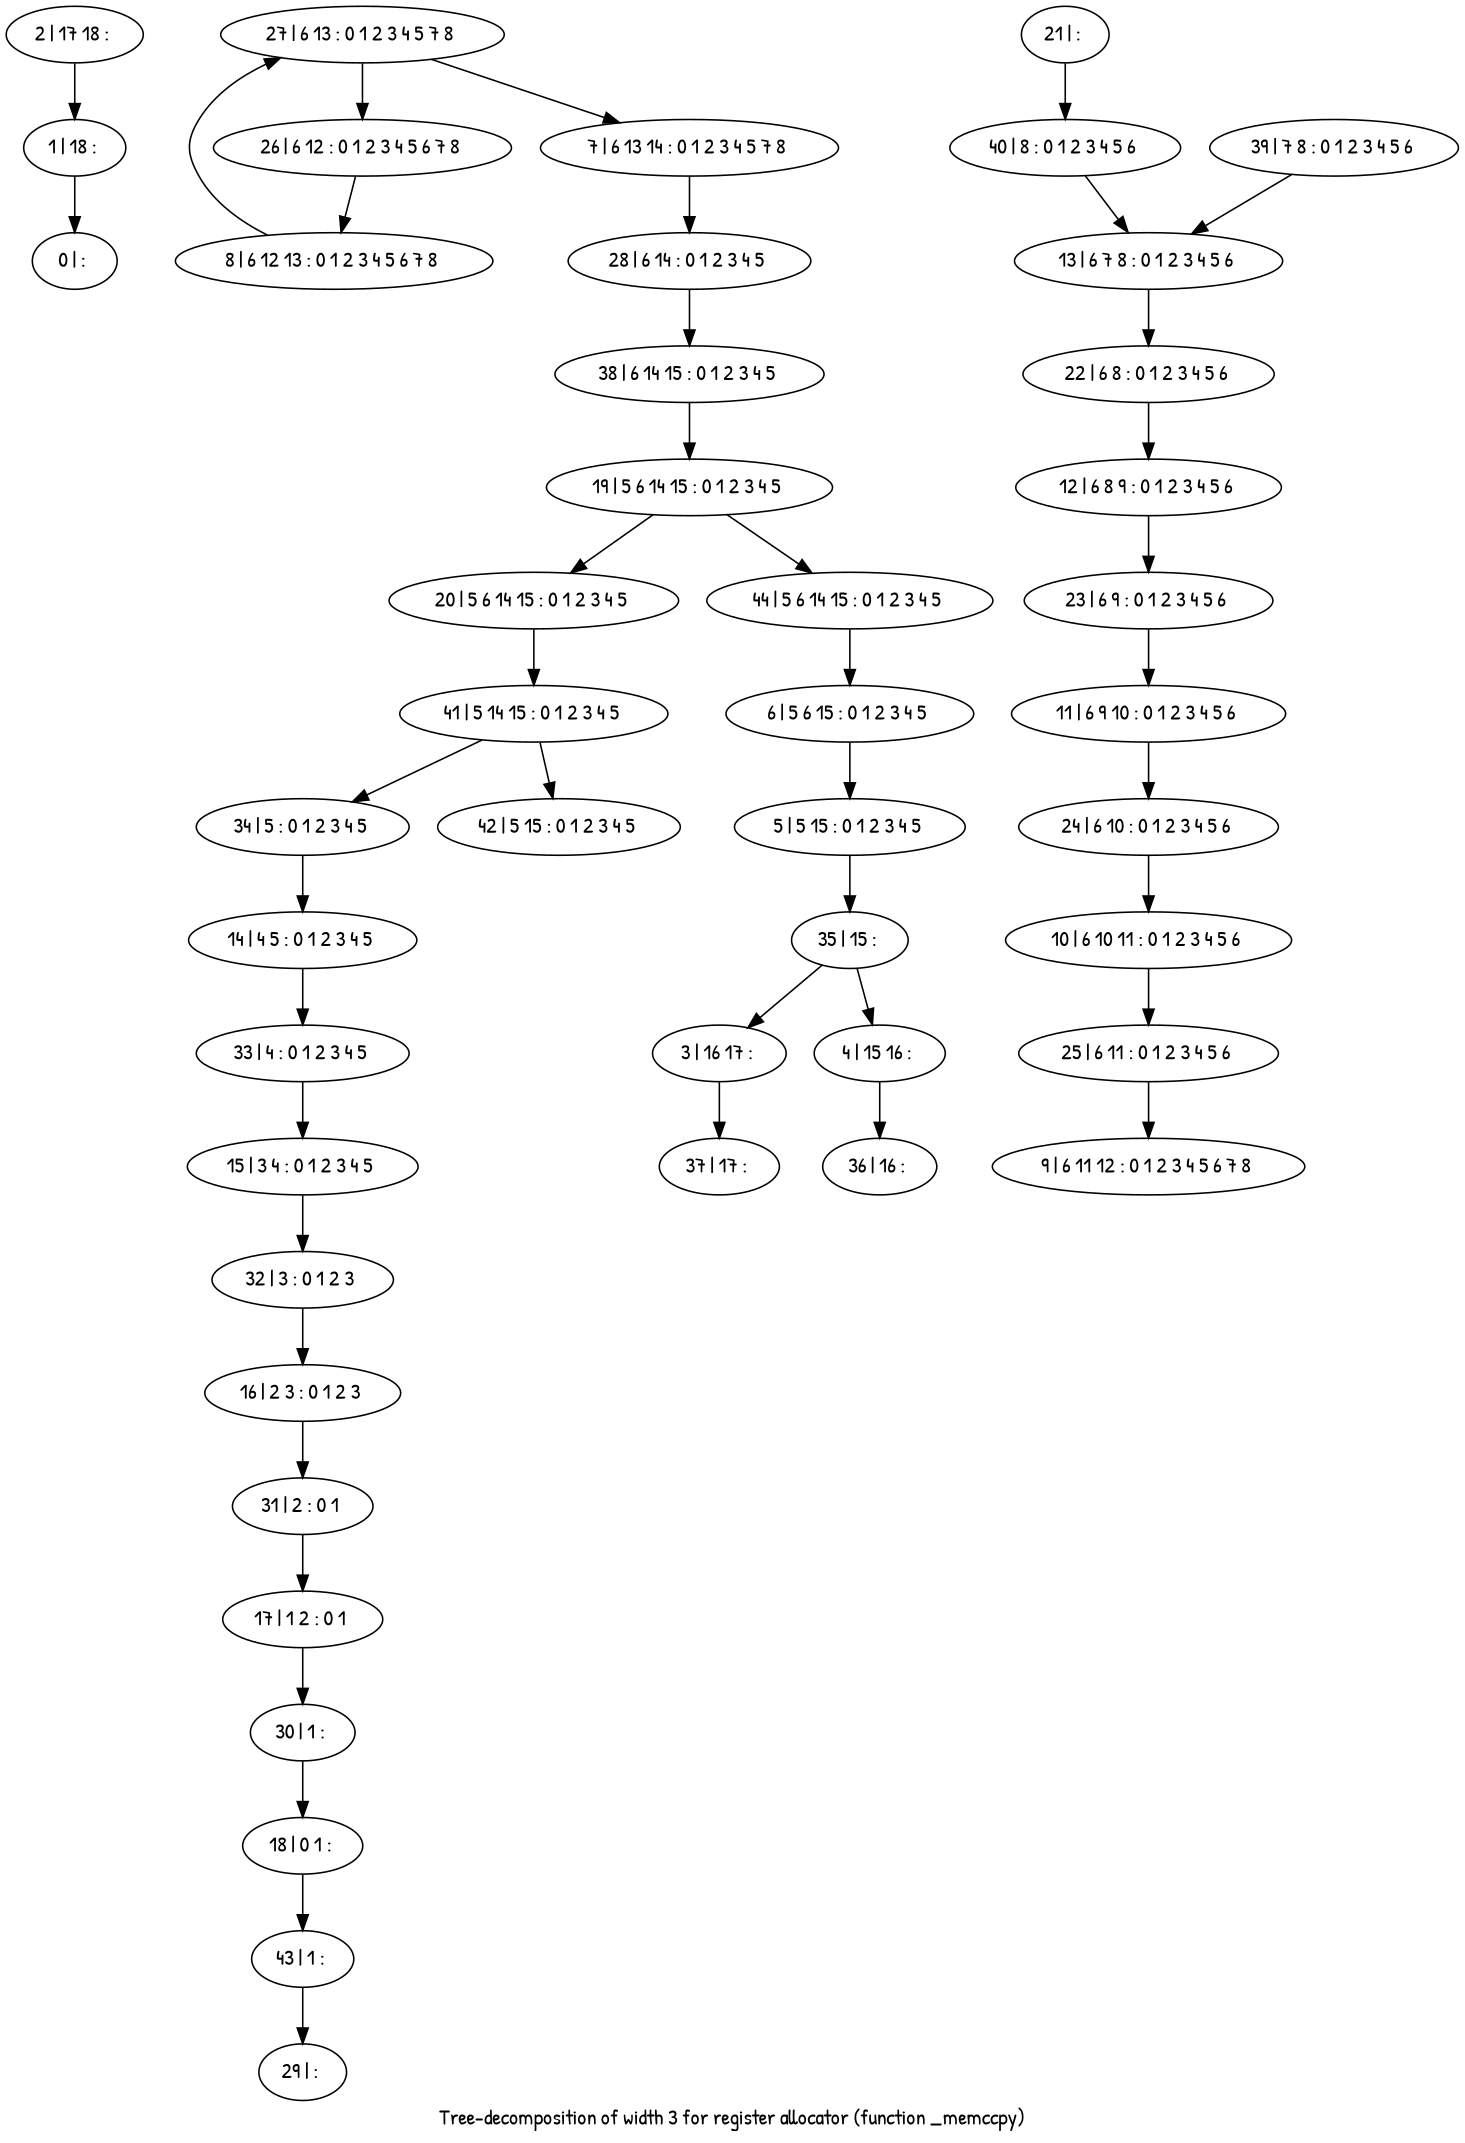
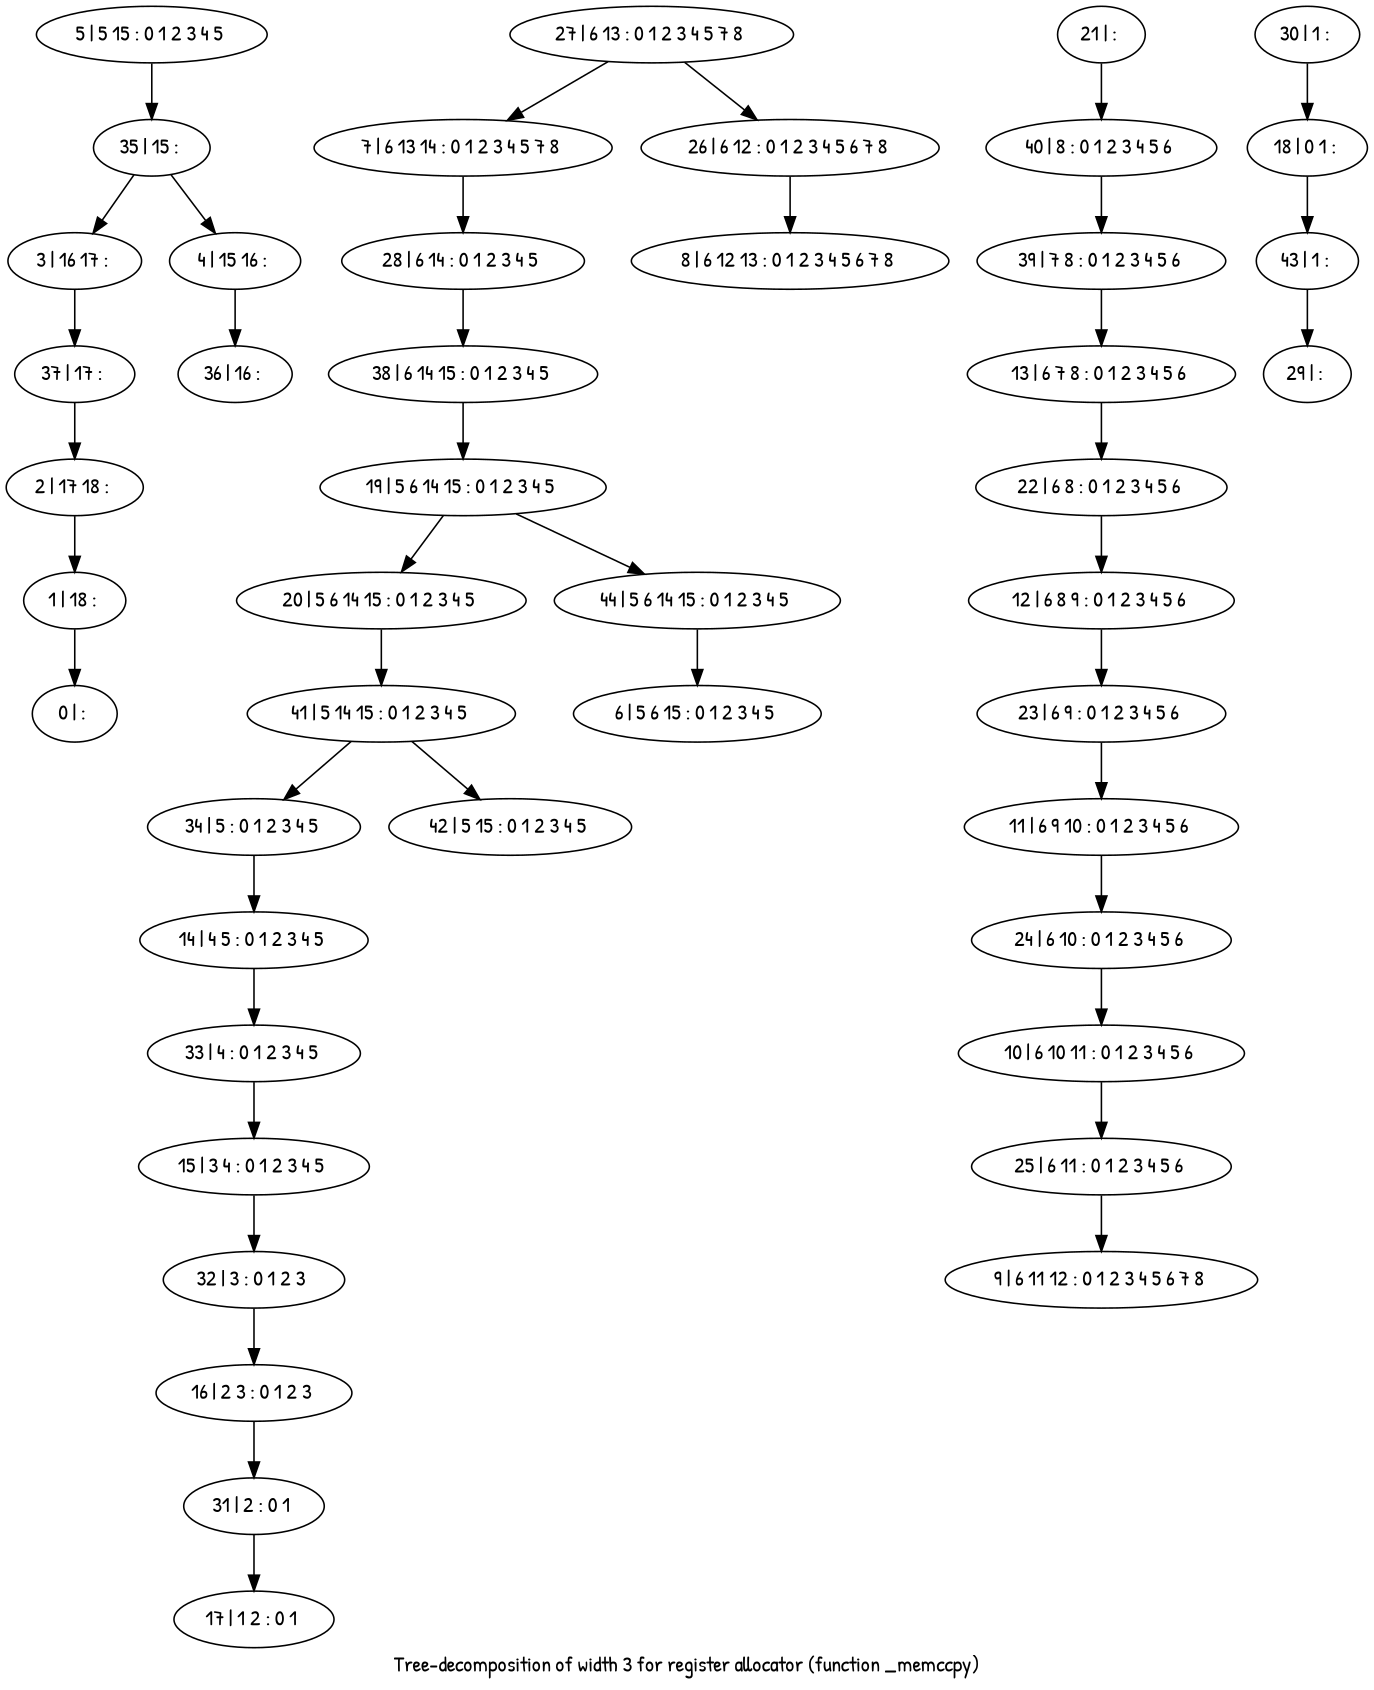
edge "8 | 6 12 13 : 0 1 2 3 4 5 6 7 8" -> "27 | 6 13 : 0 1 2 3 4 5 7 8": removed
edge "40 | 8 : 0 1 2 3 4 5 6" -> "13 | 6 7 8 : 0 1 2 3 4 5 6": now "40 | 8 : 0 1 2 3 4 5 6" -> "39 | 7 8 : 0 1 2 3 4 5 6"
edge "37 | 17 :" -> "2 | 17 18 :": added
edge "6 | 5 6 15 : 0 1 2 3 4 5" -> "5 | 5 15 : 0 1 2 3 4 5": removed
edge "17 | 1 2 : 0 1" -> "30 | 1 :": removed
